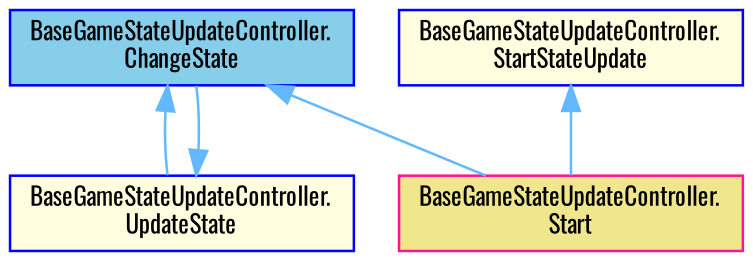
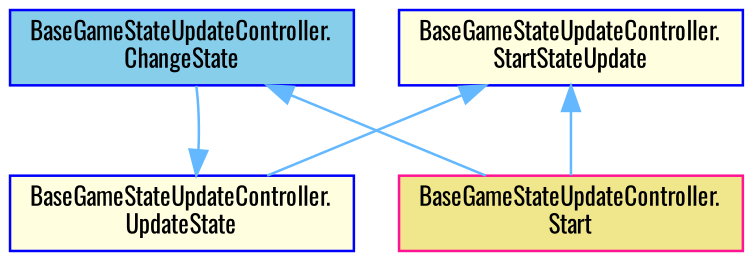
edge "BaseGameStateUpdateController. UpdateState" -> "BaseGameStateUpdateController. ChangeState": now "BaseGameStateUpdateController. UpdateState" -> "BaseGameStateUpdateController. StartStateUpdate"
